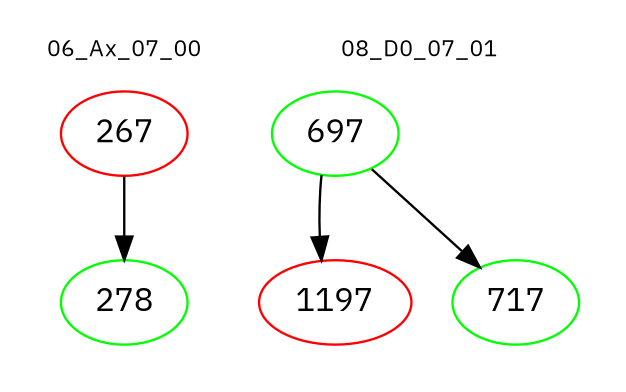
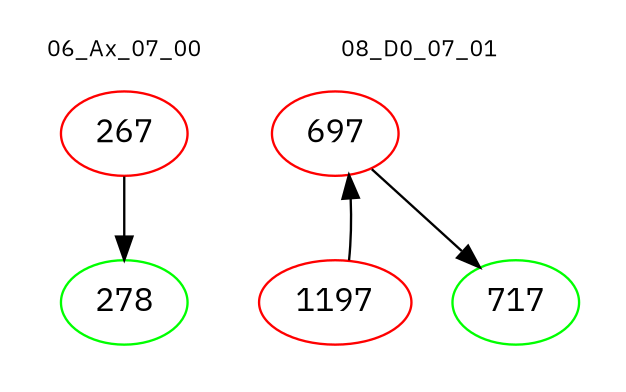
node "697": color green -> red
edge "697" -> "1197": reversed
